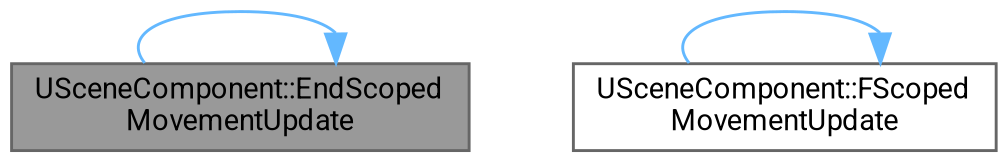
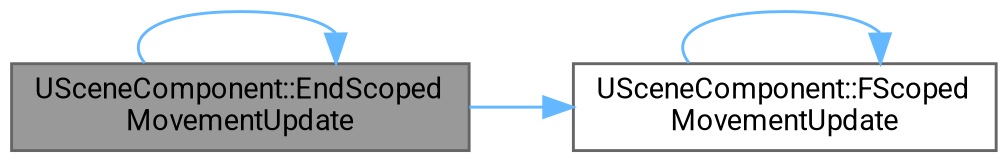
edge "USceneComponent::EndScoped MovementUpdate" -> "USceneComponent::FScoped MovementUpdate": added
